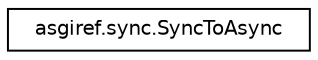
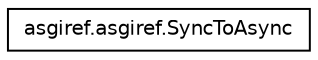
node "asgiref.sync.SyncToAsync": label "asgiref.sync.SyncToAsync" -> "asgiref.asgiref.SyncToAsync"
